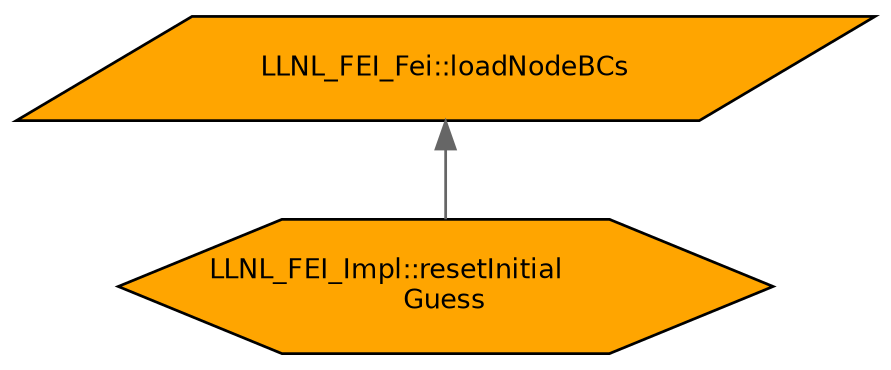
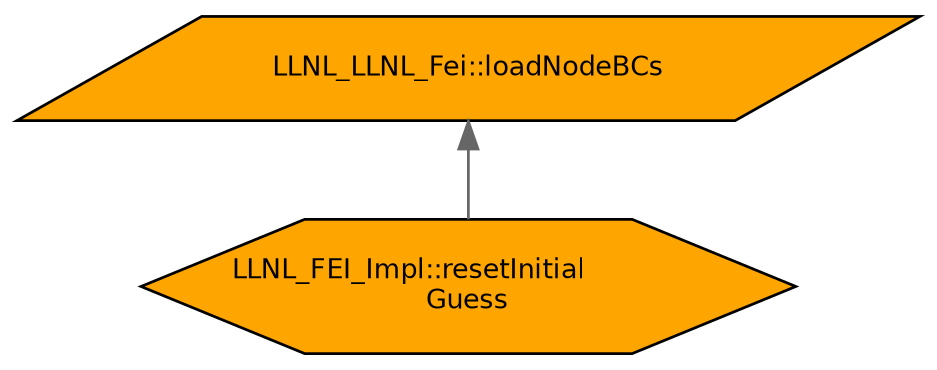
node "LLNL_FEI_Fei::loadNodeBCs": label "LLNL_FEI_Fei::loadNodeBCs" -> "LLNL_LLNL_Fei::loadNodeBCs"
